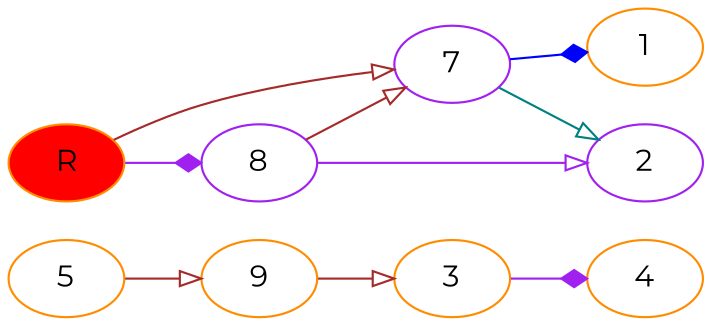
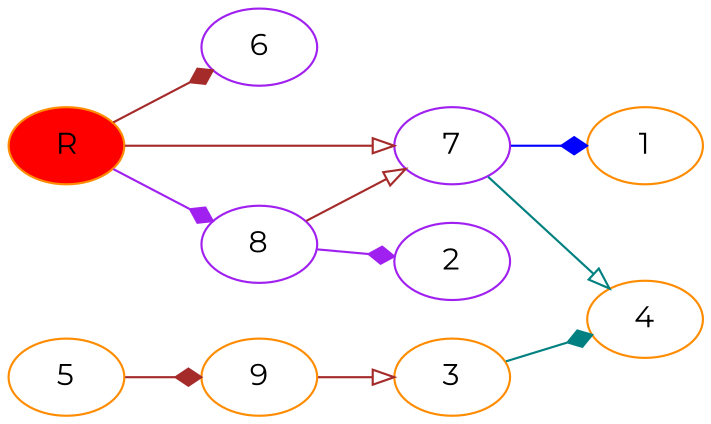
node "6": added
edge "7" -> "2": now "7" -> "4"
edge "8" -> "2": arrowhead onormal -> diamond
edge "5" -> "9": arrowhead onormal -> diamond
edge "3" -> "4": color purple -> teal
